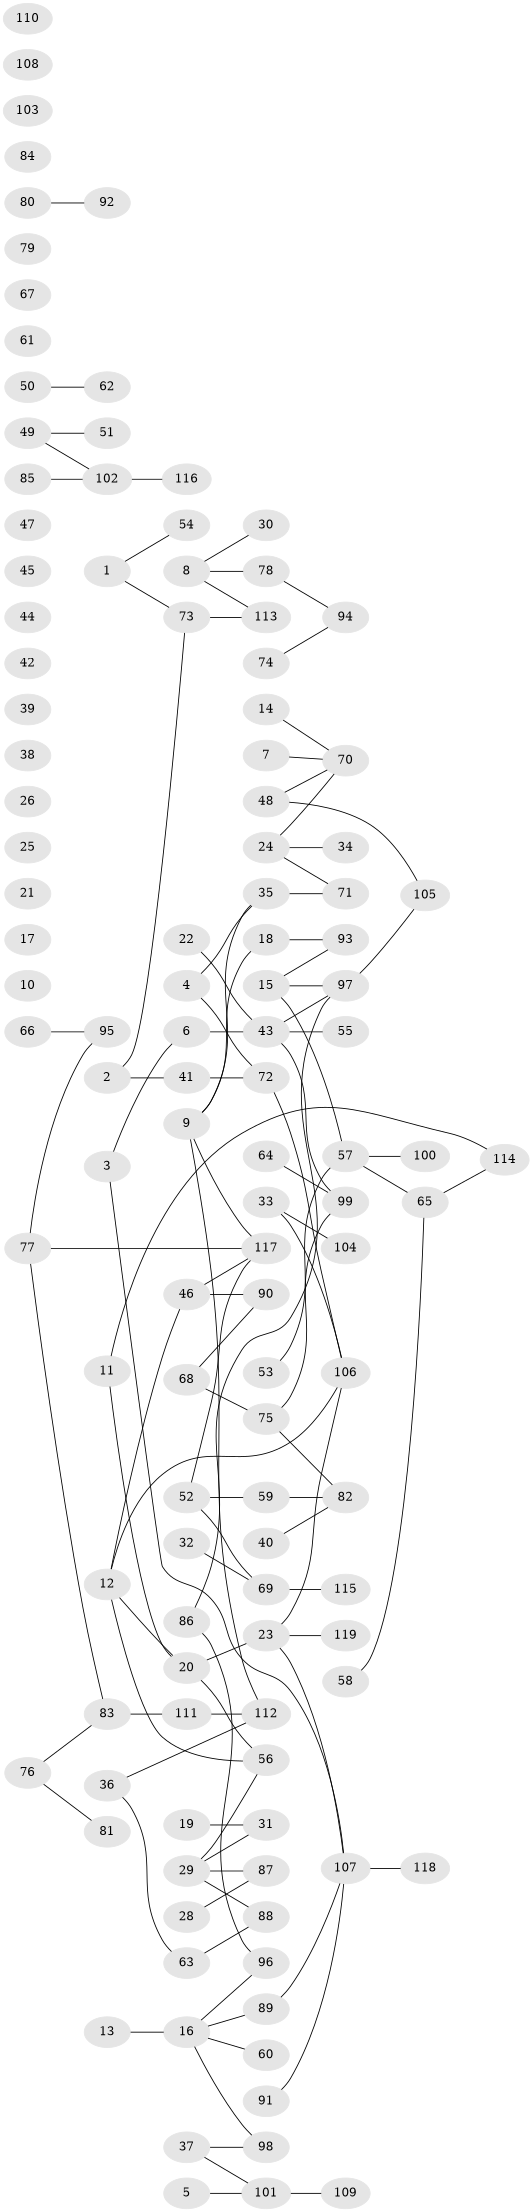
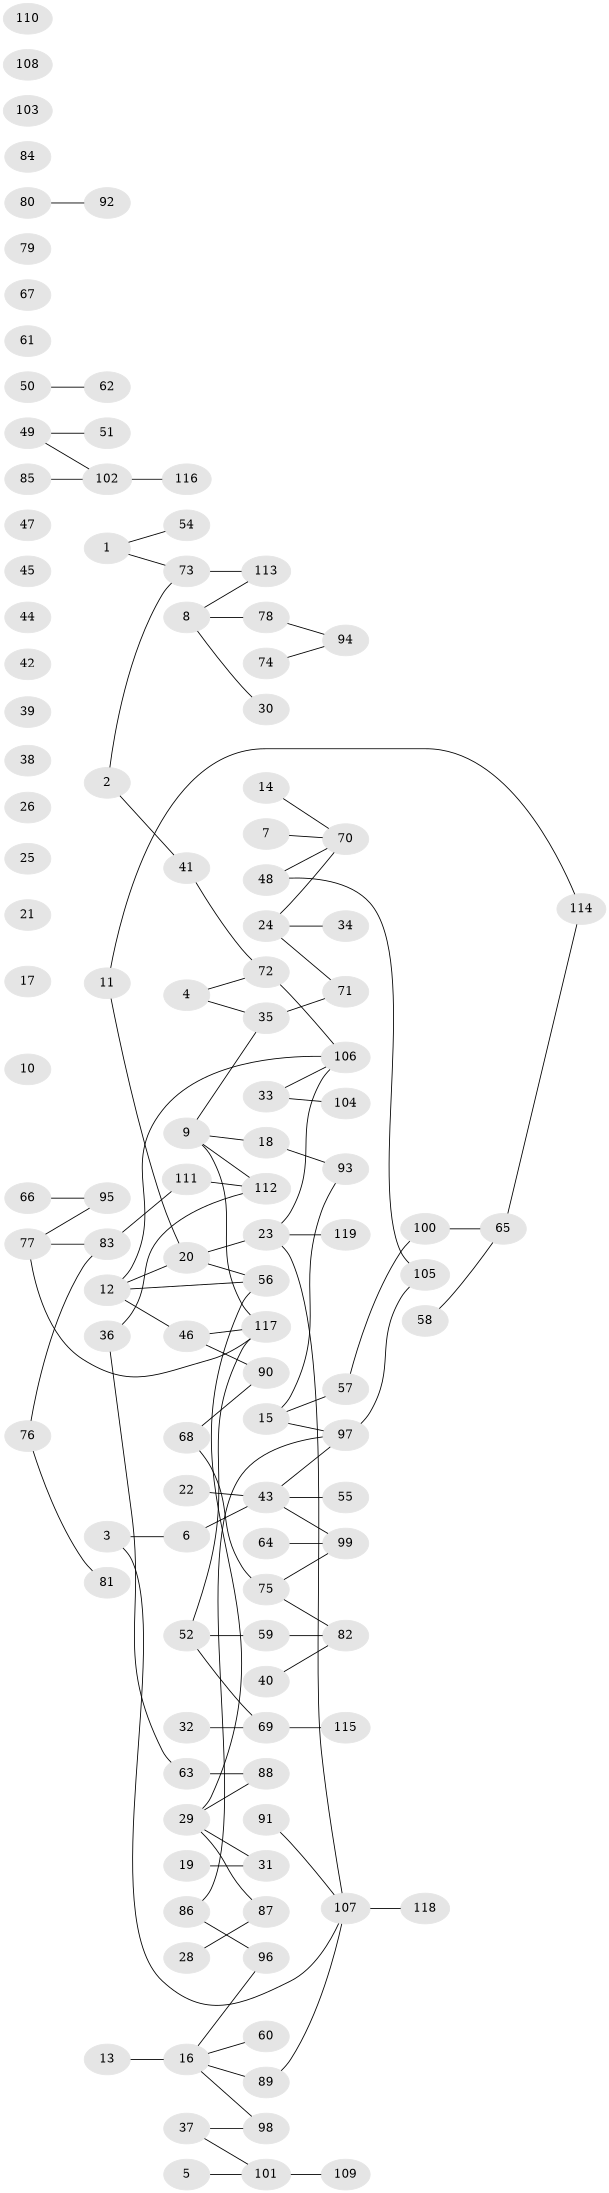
edge "57" -- "65": now "100" -- "65"
node "53": removed
